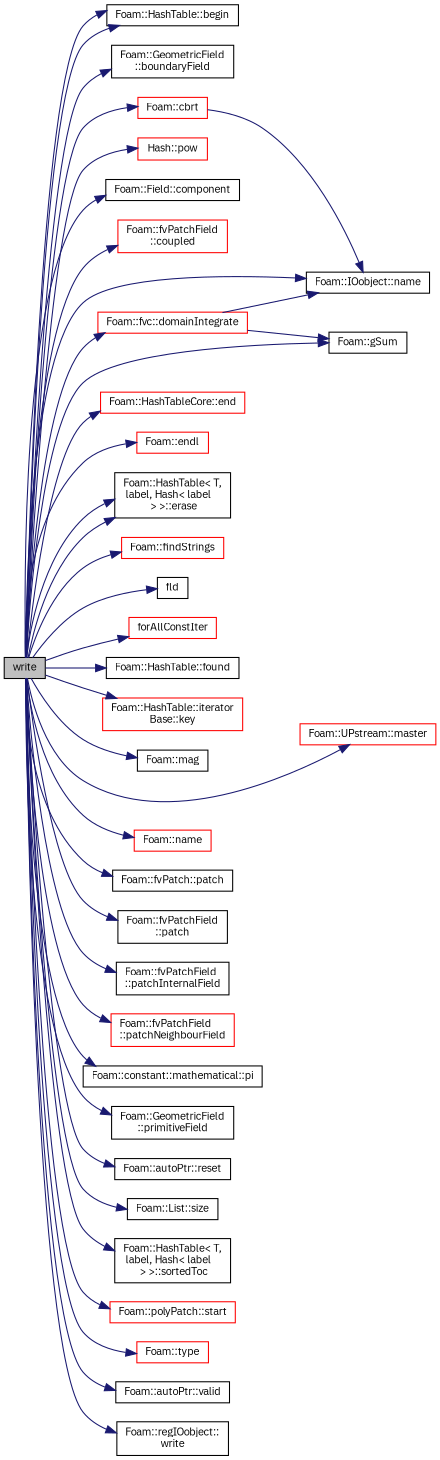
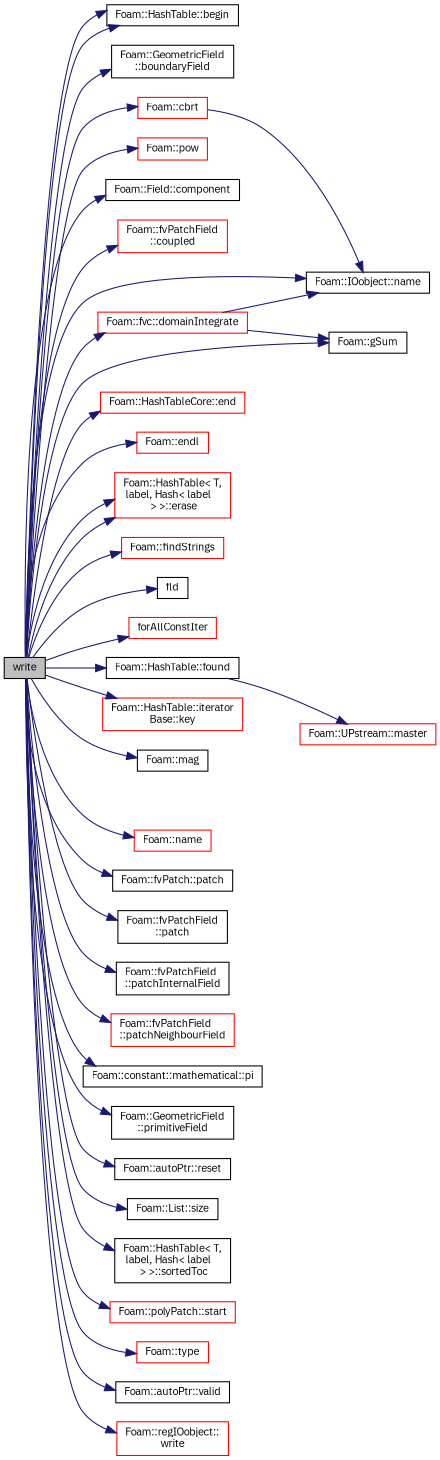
node "Hash::pow": label "Hash::pow" -> "Foam::pow"
node "Foam::HashTable< T, label, Hash< label > >::erase": color black -> red
edge "write" -> "Foam::UPstream::master": now "Foam::HashTable::found" -> "Foam::UPstream::master"
node "Foam::regIOobject:: write": color black -> red
